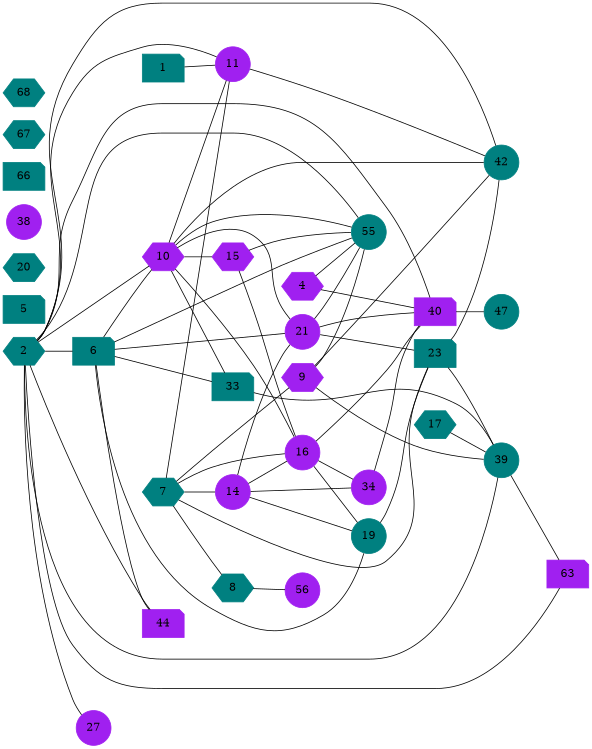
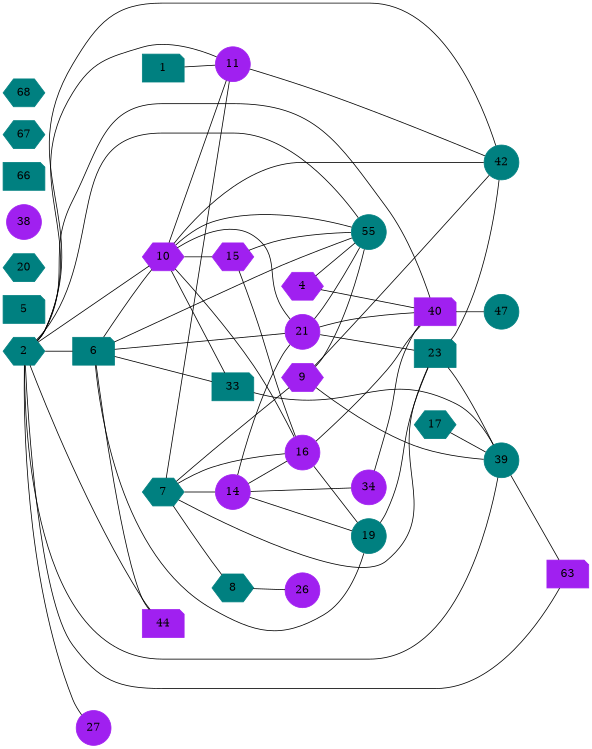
edge "16" -- "34": removed
node "56": label "56" -> "26"
